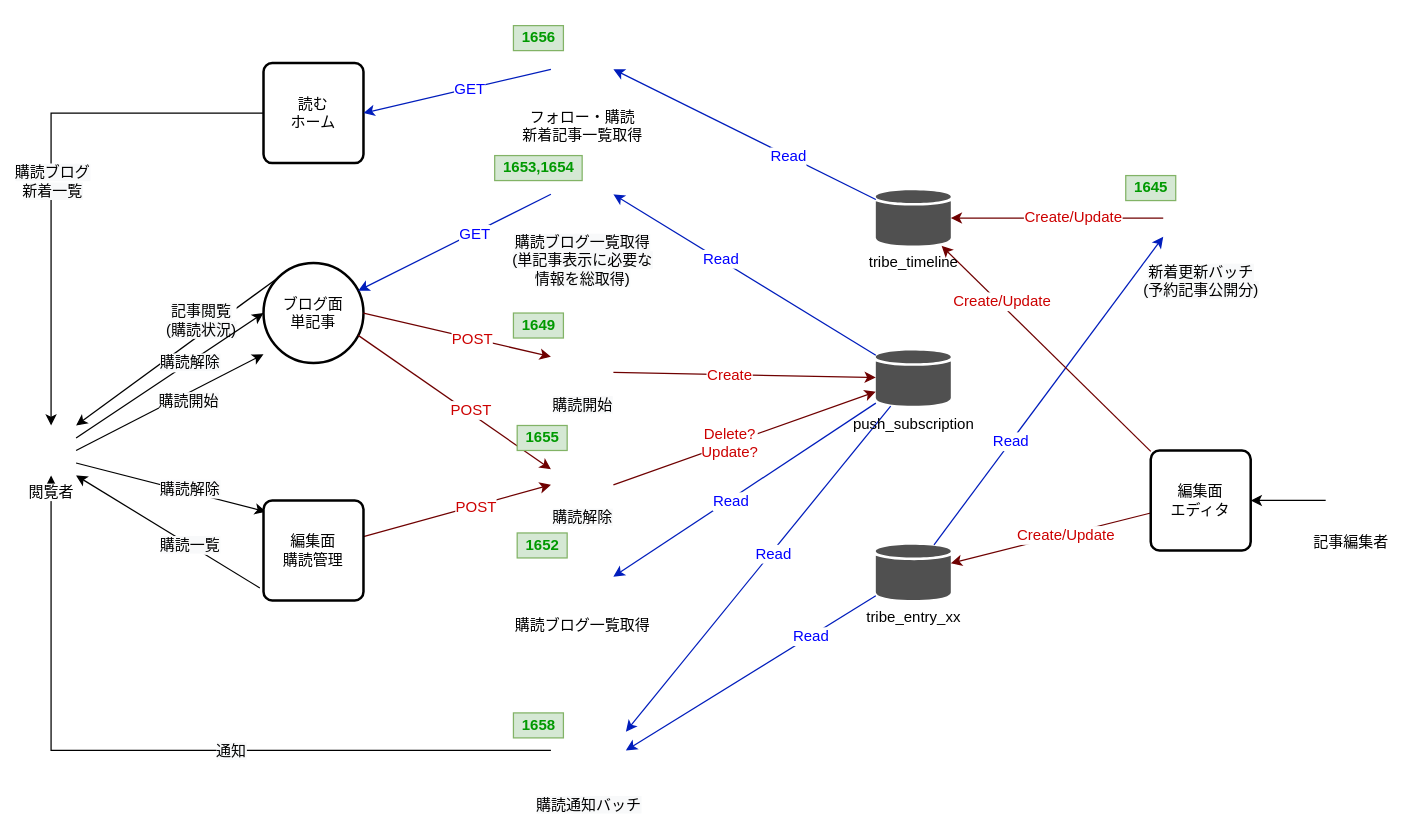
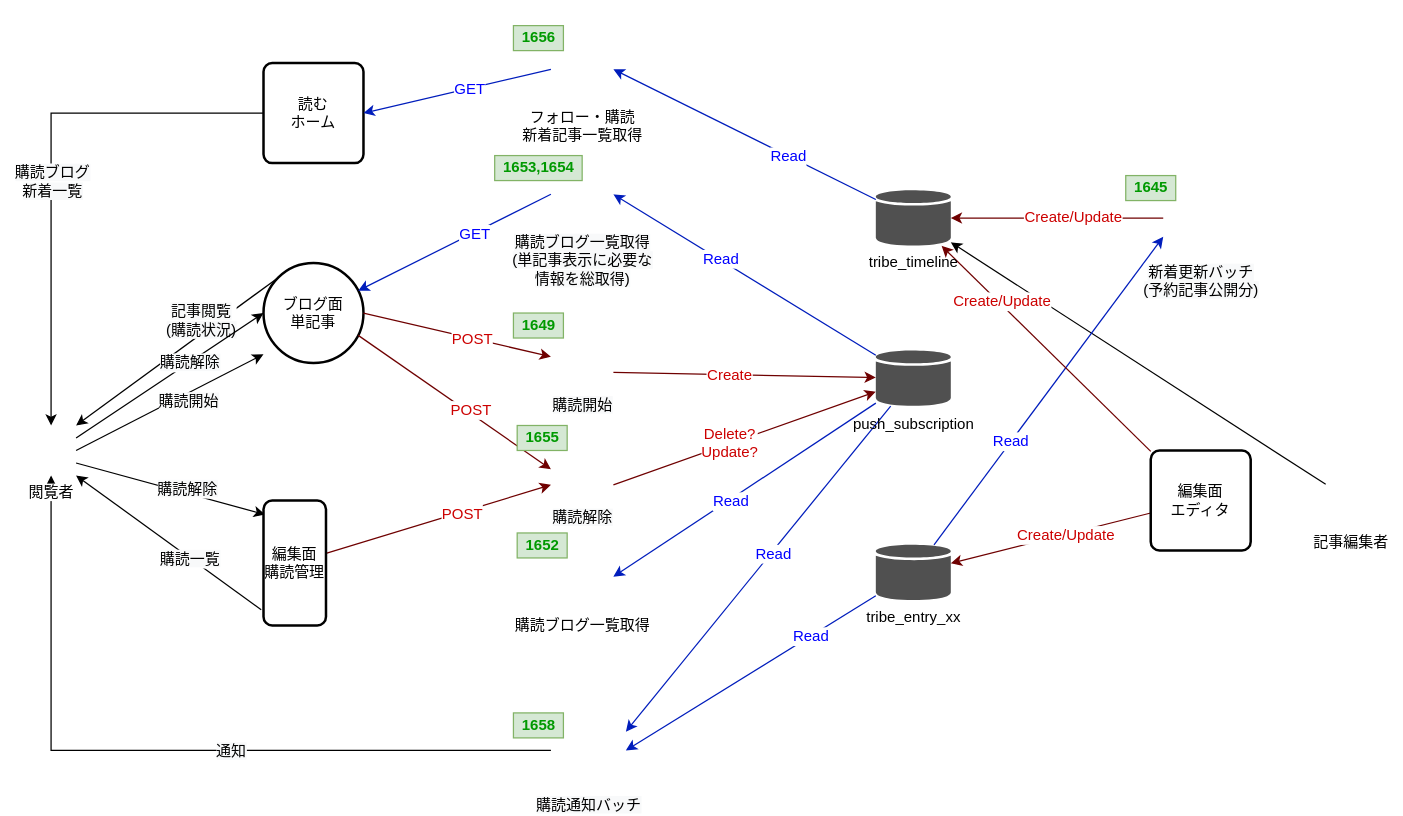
edge "記事編集者" -> "編集面 エディタ": now "記事編集者" -> "tribe_timeline"
node "編集面 購読管理": size 100x100 -> 63x125
